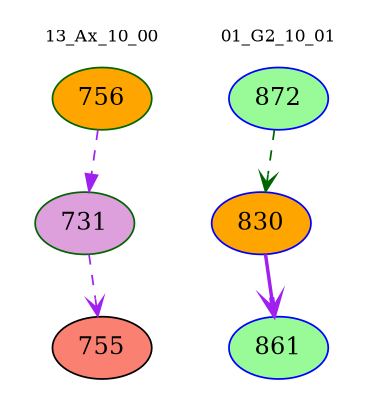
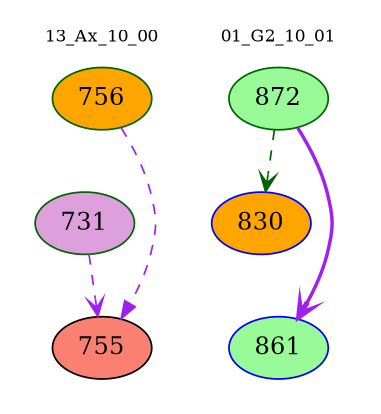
node "872": color blue -> darkgreen
edge "756" -> "731": now "756" -> "755"
edge "830" -> "861": now "872" -> "861"
